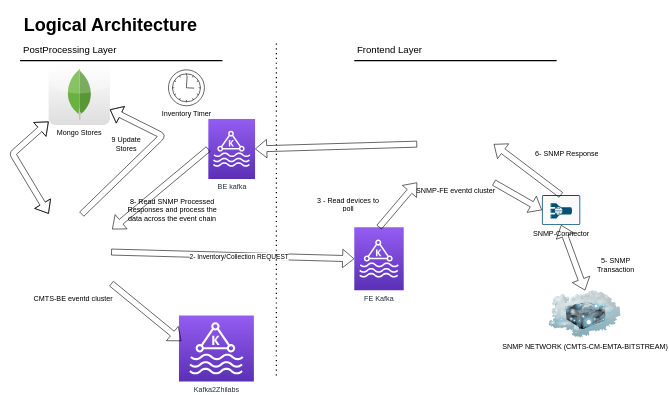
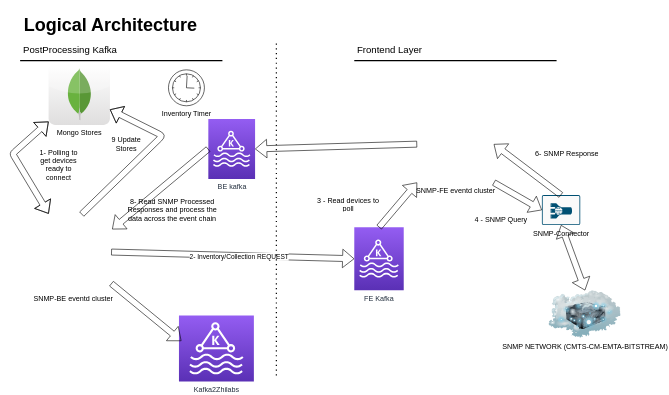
node "PostProcessing Layer": label "PostProcessing Layer" -> "PostProcessing Kafka"
node "1- Polling to get devices ready to connect": added
node "4 - SNMP Query": added
node "5- SNMP Transaction": removed
node "CMTS-BE eventd cluster": label "CMTS-BE eventd cluster" -> "SNMP-BE eventd cluster"
